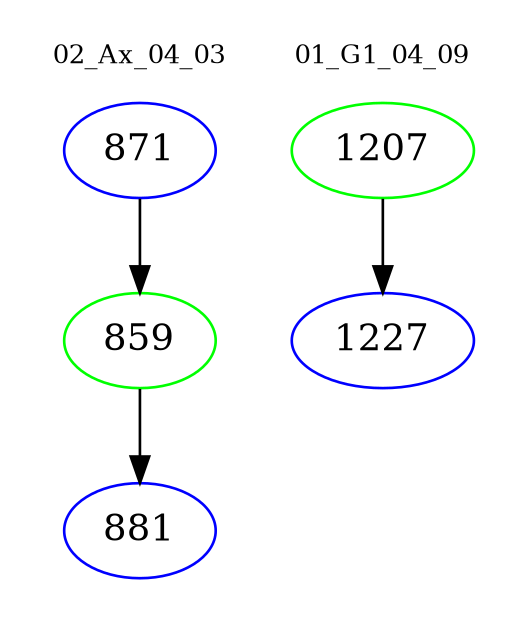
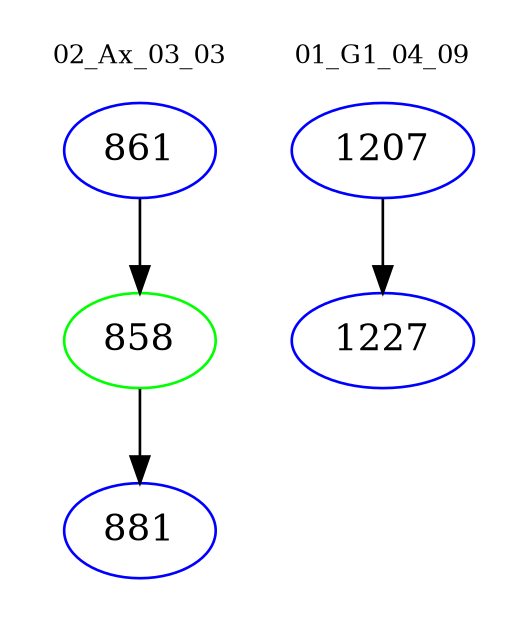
cluster "02_Ax_04_03": label "02_Ax_04_03" -> "02_Ax_03_03"
node "871": label "871" -> "861"
node "1207": color green -> blue
node "859": label "859" -> "858"
